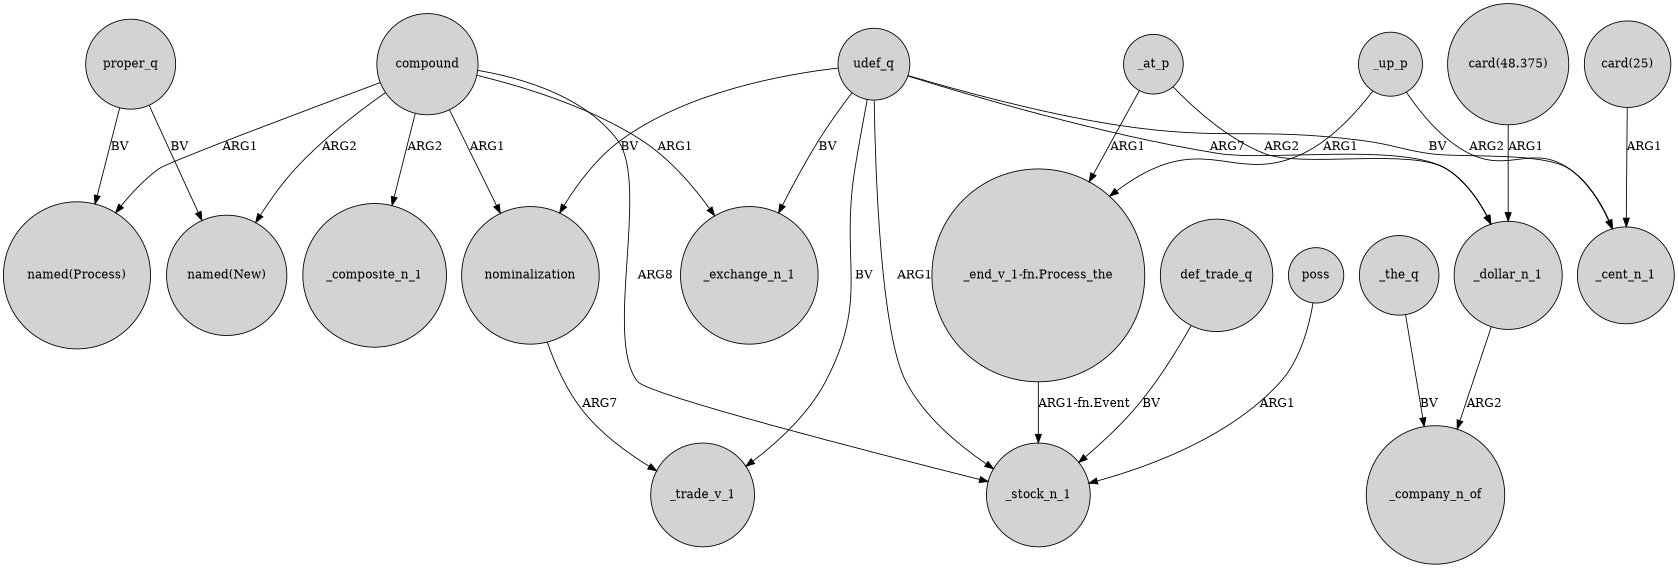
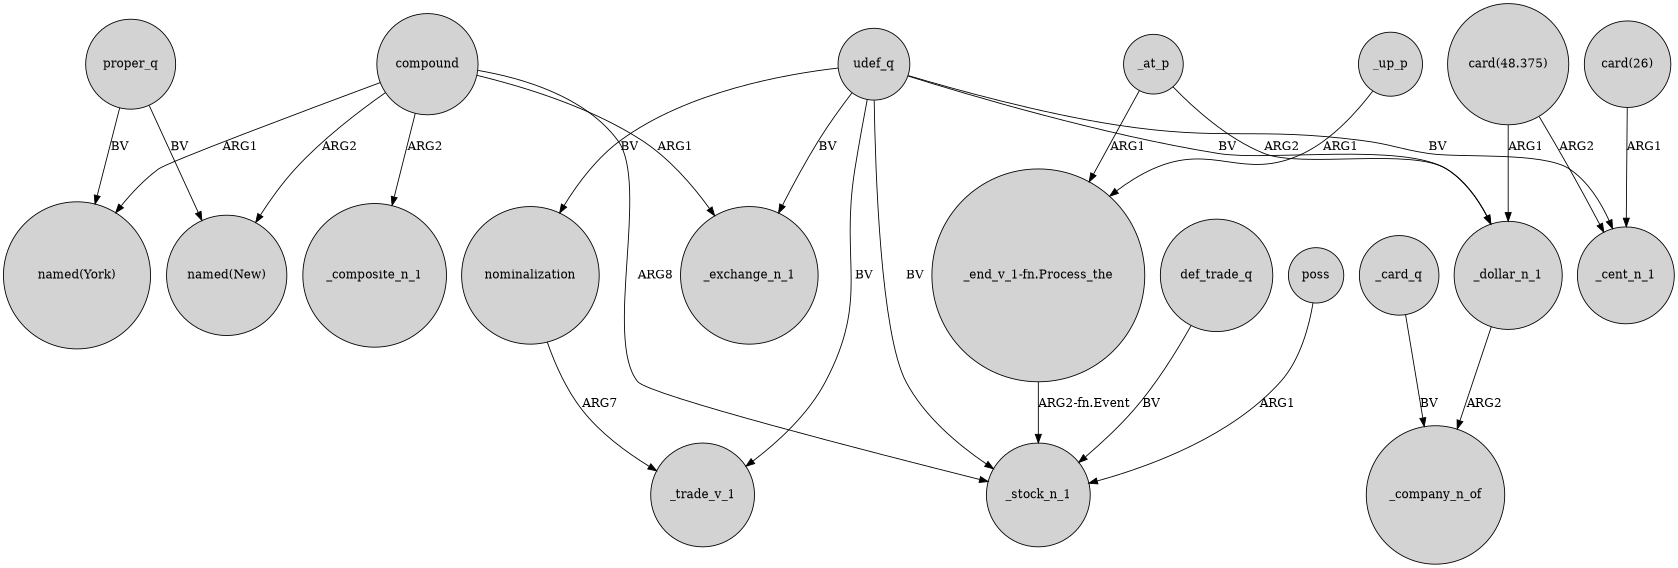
node "card(25)": label "card(25)" -> "card(26)"
edge "udef_q" -> "_dollar_n_1": label "ARG7" -> "BV"
edge "_up_p" -> "_cent_n_1": now "card(48.375)" -> "_cent_n_1"
edge "compound" -> "nominalization": removed, label "ARG1"
node "named(Process)": label "named(Process)" -> "named(York)"
edge "udef_q" -> "_stock_n_1": label "ARG1" -> "BV"
node "_the_q": label "_the_q" -> "_card_q"
edge "_end_v_1-fn.Process_the" -> "_stock_n_1": label "ARG1-fn.Event" -> "ARG2-fn.Event"
